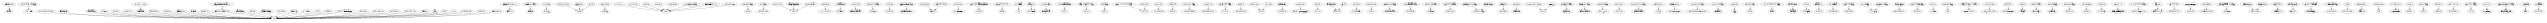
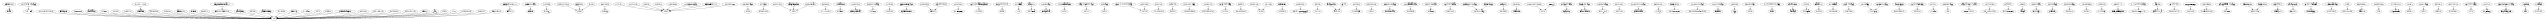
node "玮vvvvvvvi": added
node "岁的兰英Karena6002": label "岁的兰英Karena6002" -> "yuchunholic6002"
